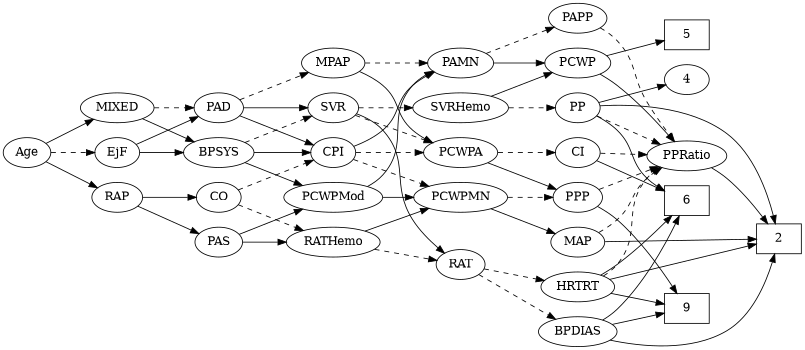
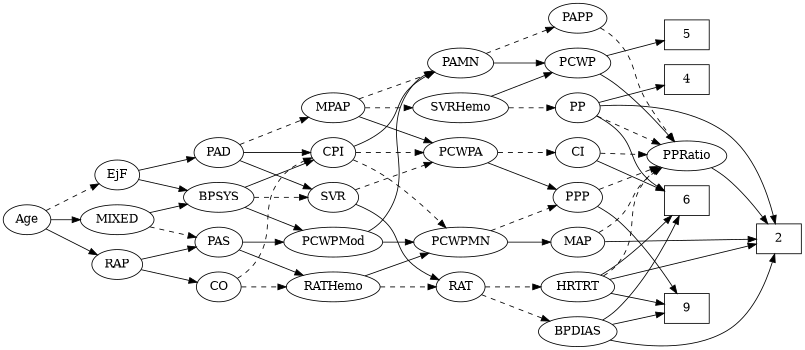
node "4": shape ellipse -> box
edge "MIXED" -> "PAD": now "MIXED" -> "PAS"
edge "SVR" -> "SVRHemo": now "MPAP" -> "SVRHemo"
